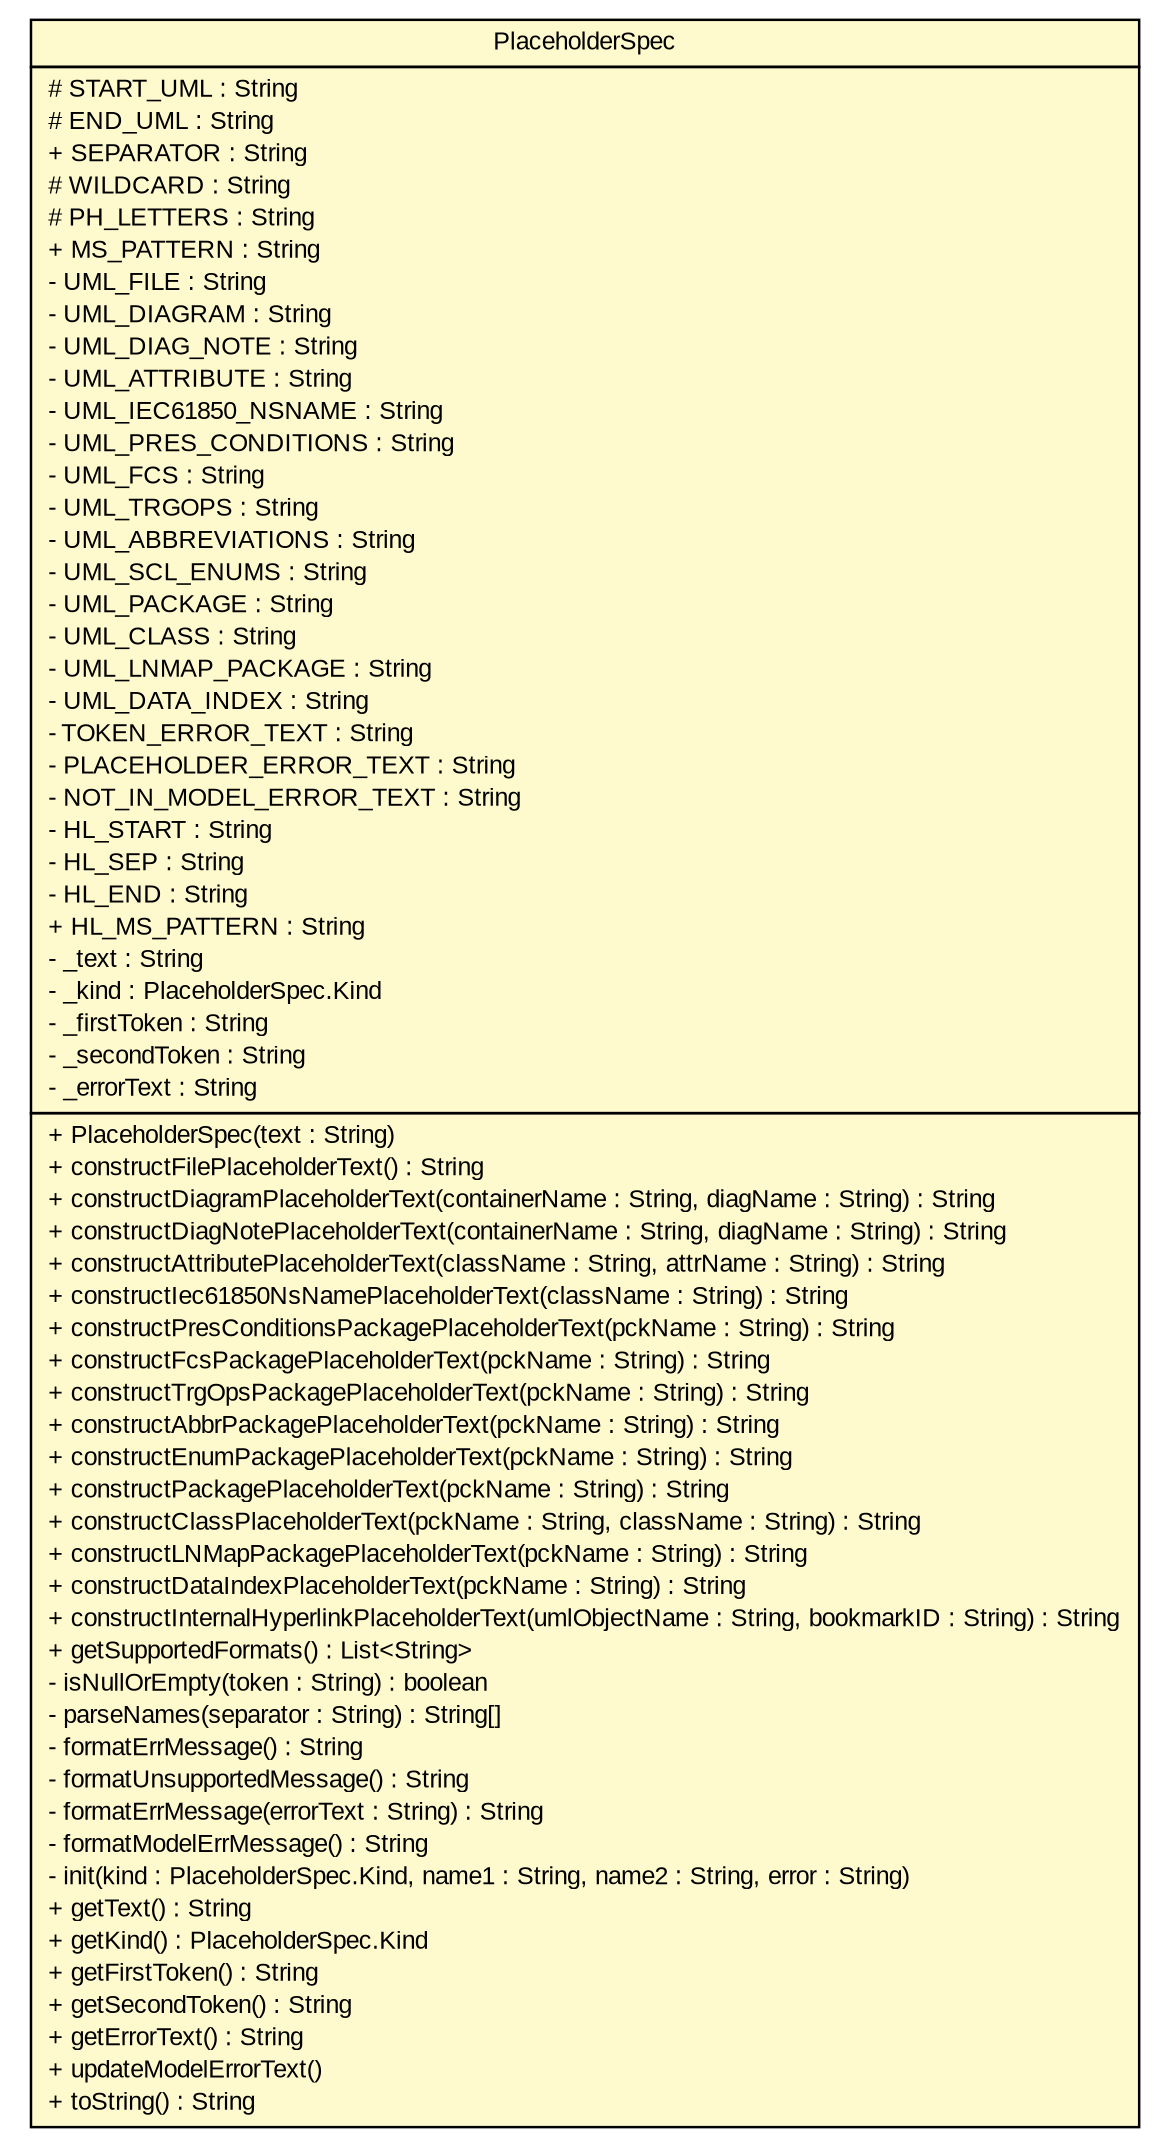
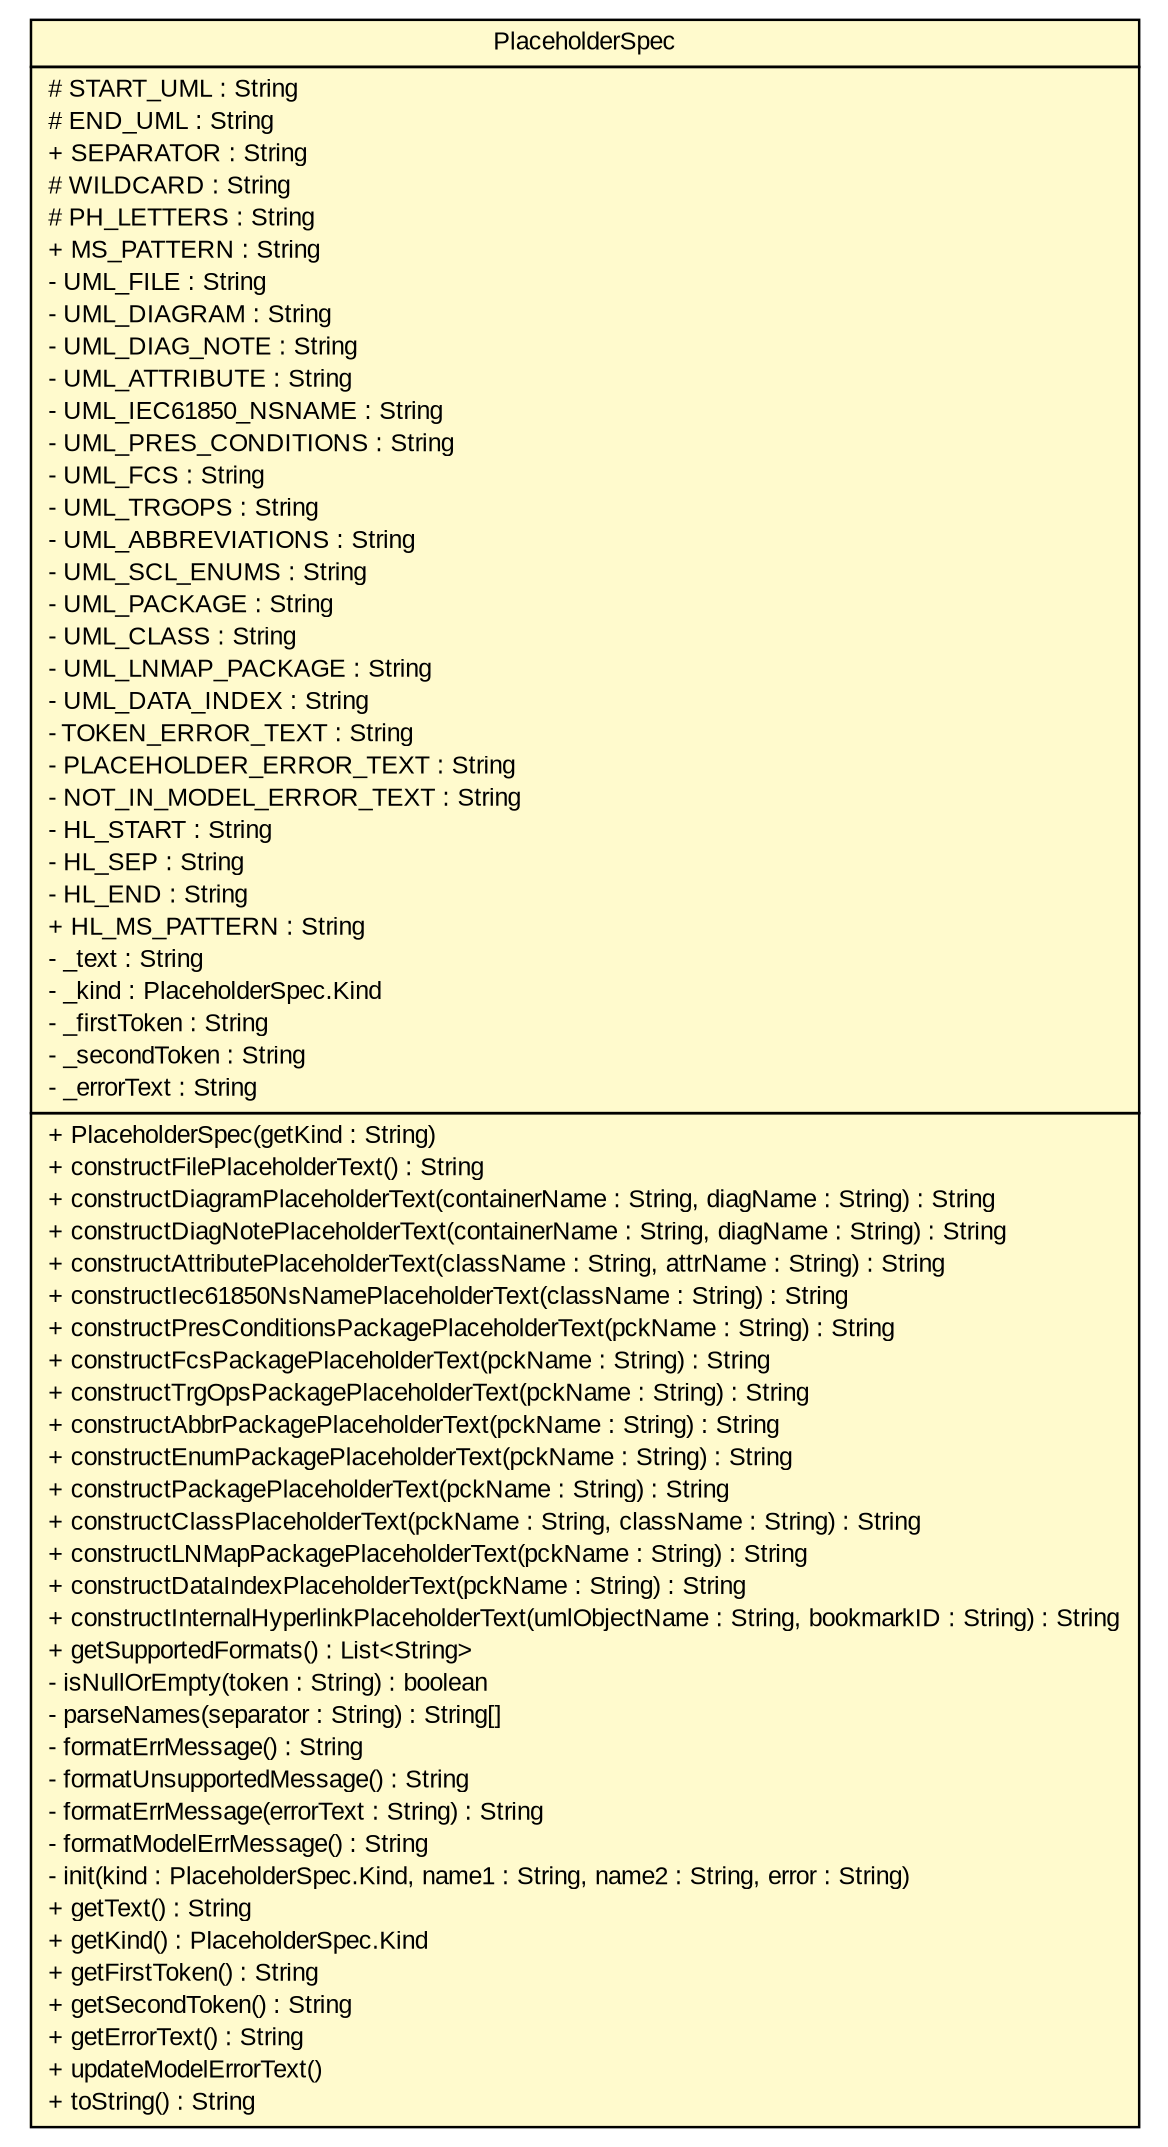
node "PlaceholderSpec": text "+ PlaceholderSpec(text : String)" -> "+ PlaceholderSpec(getKind : String)"
